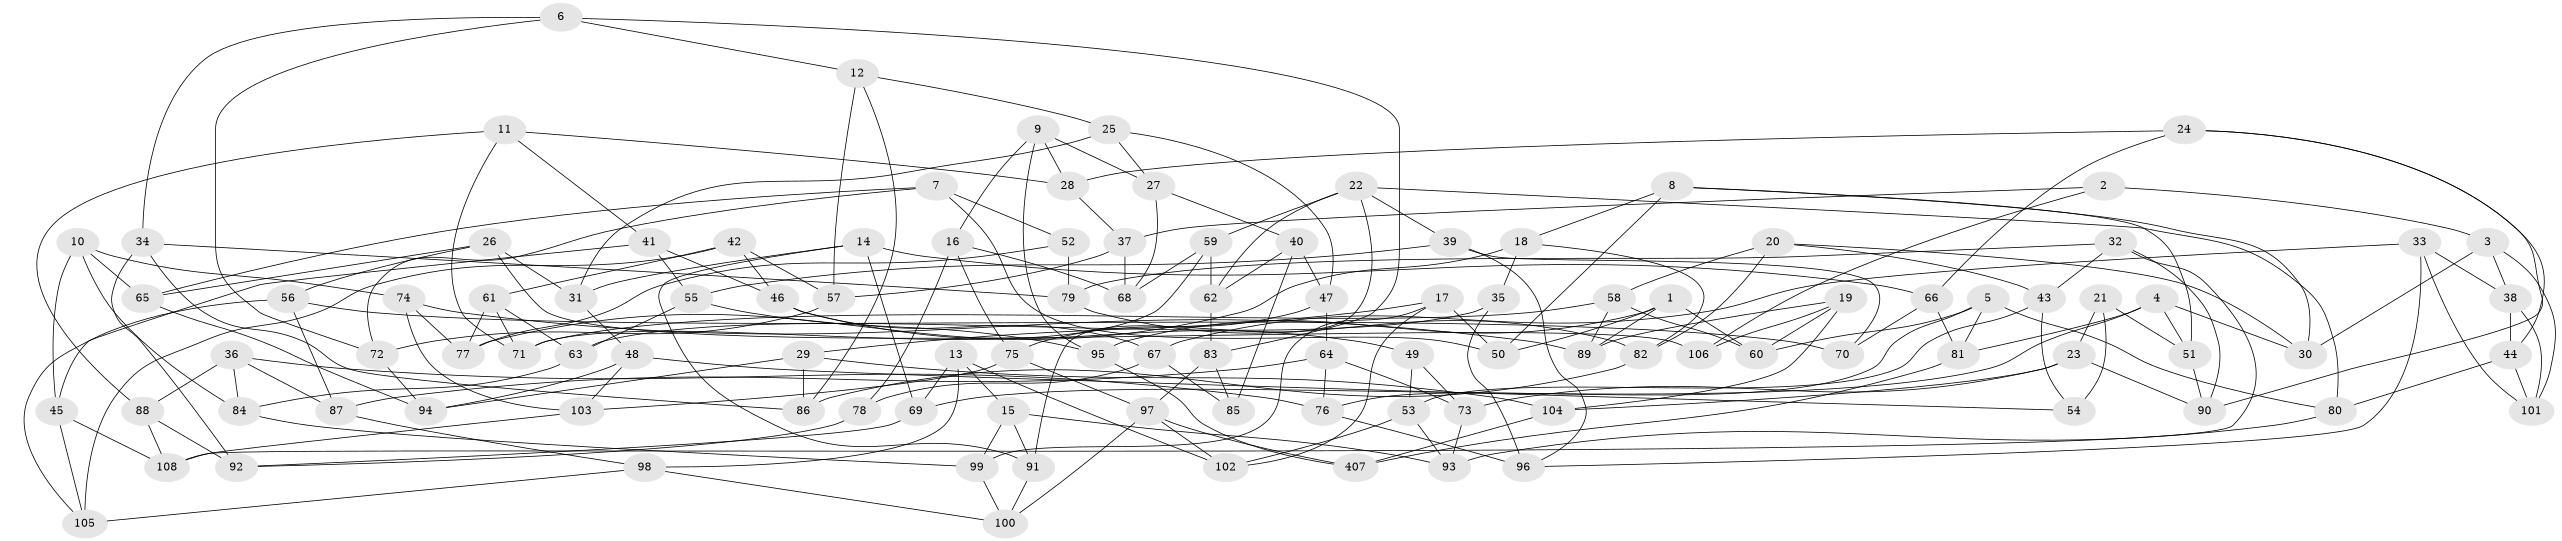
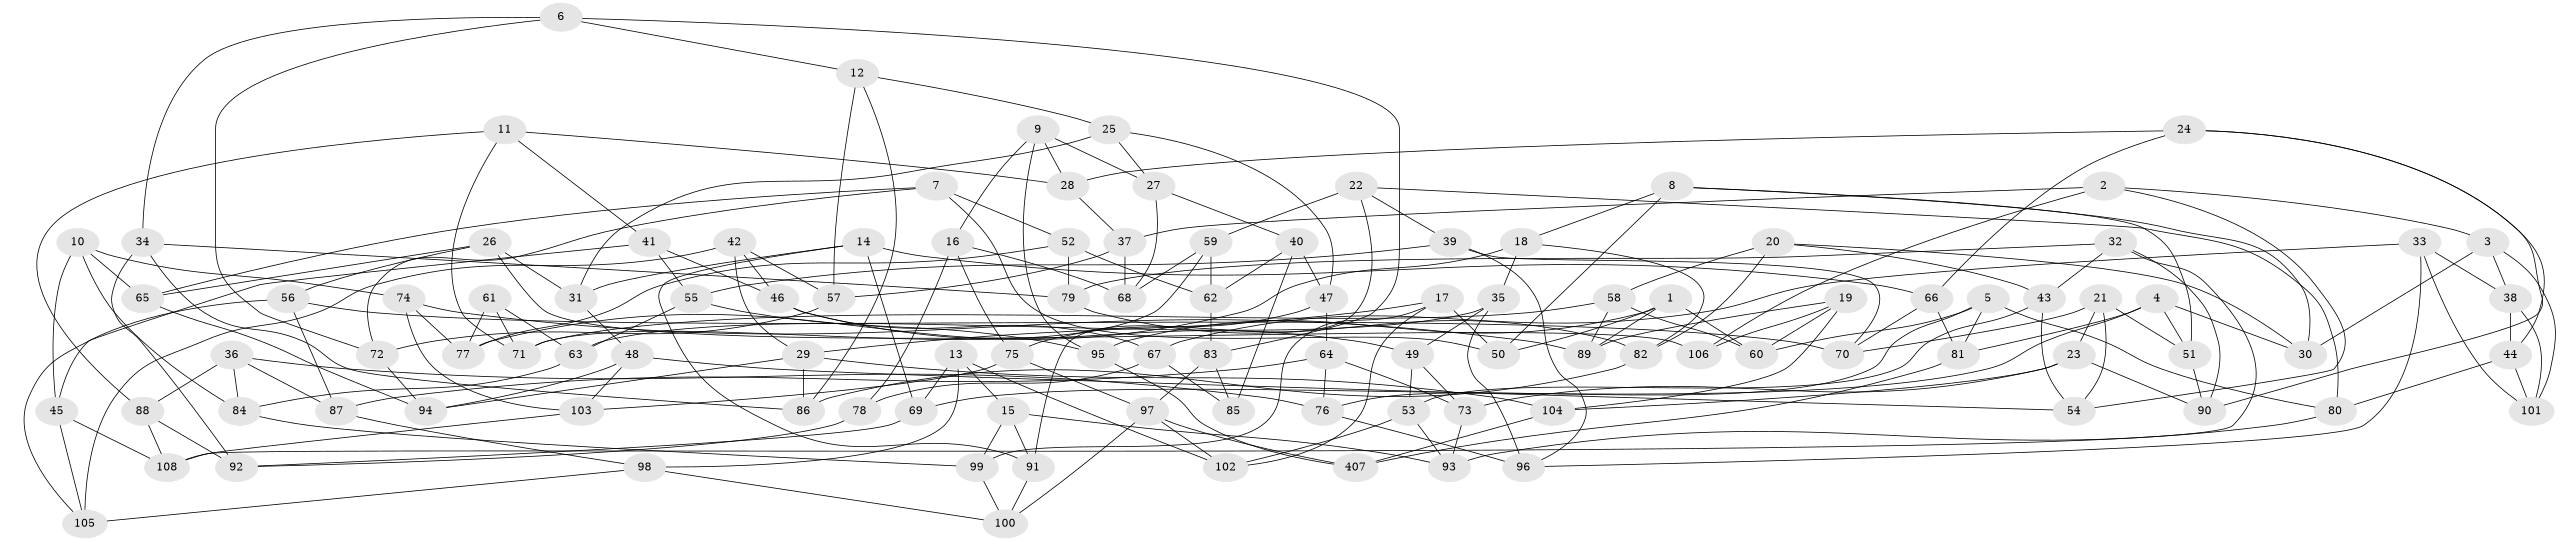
edge "22" -- "62": now "52" -- "62"
edge "42" -- "61": now "42" -- "29"
edge "35" -- "49": added
edge "21" -- "70": added
edge "2" -- "54": added
